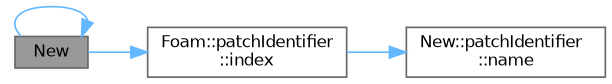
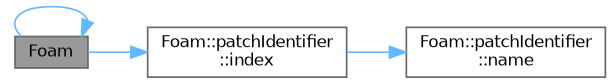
node "New": label "New" -> "Foam"
node "New::patchIdentifier ::name": label "New::patchIdentifier ::name" -> "Foam::patchIdentifier ::name"
